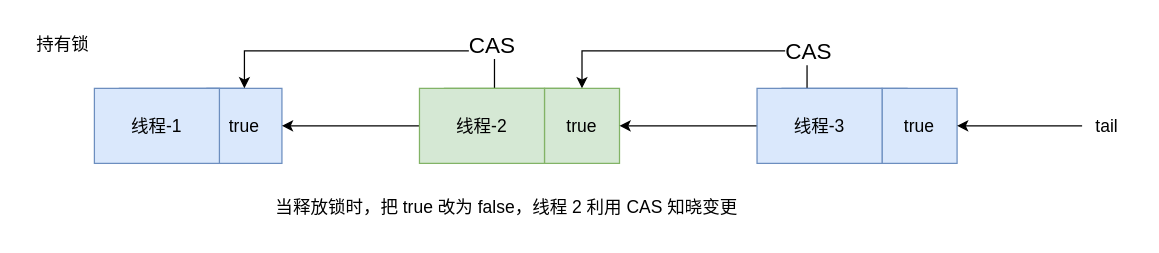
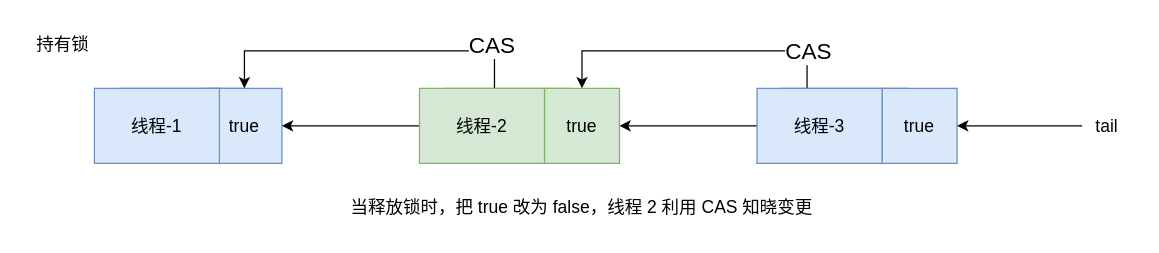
node "当释放锁时，把 true 改为 false，线程 2 利用 CAS 知晓变更": moved (507, 207) -> (582, 207)
